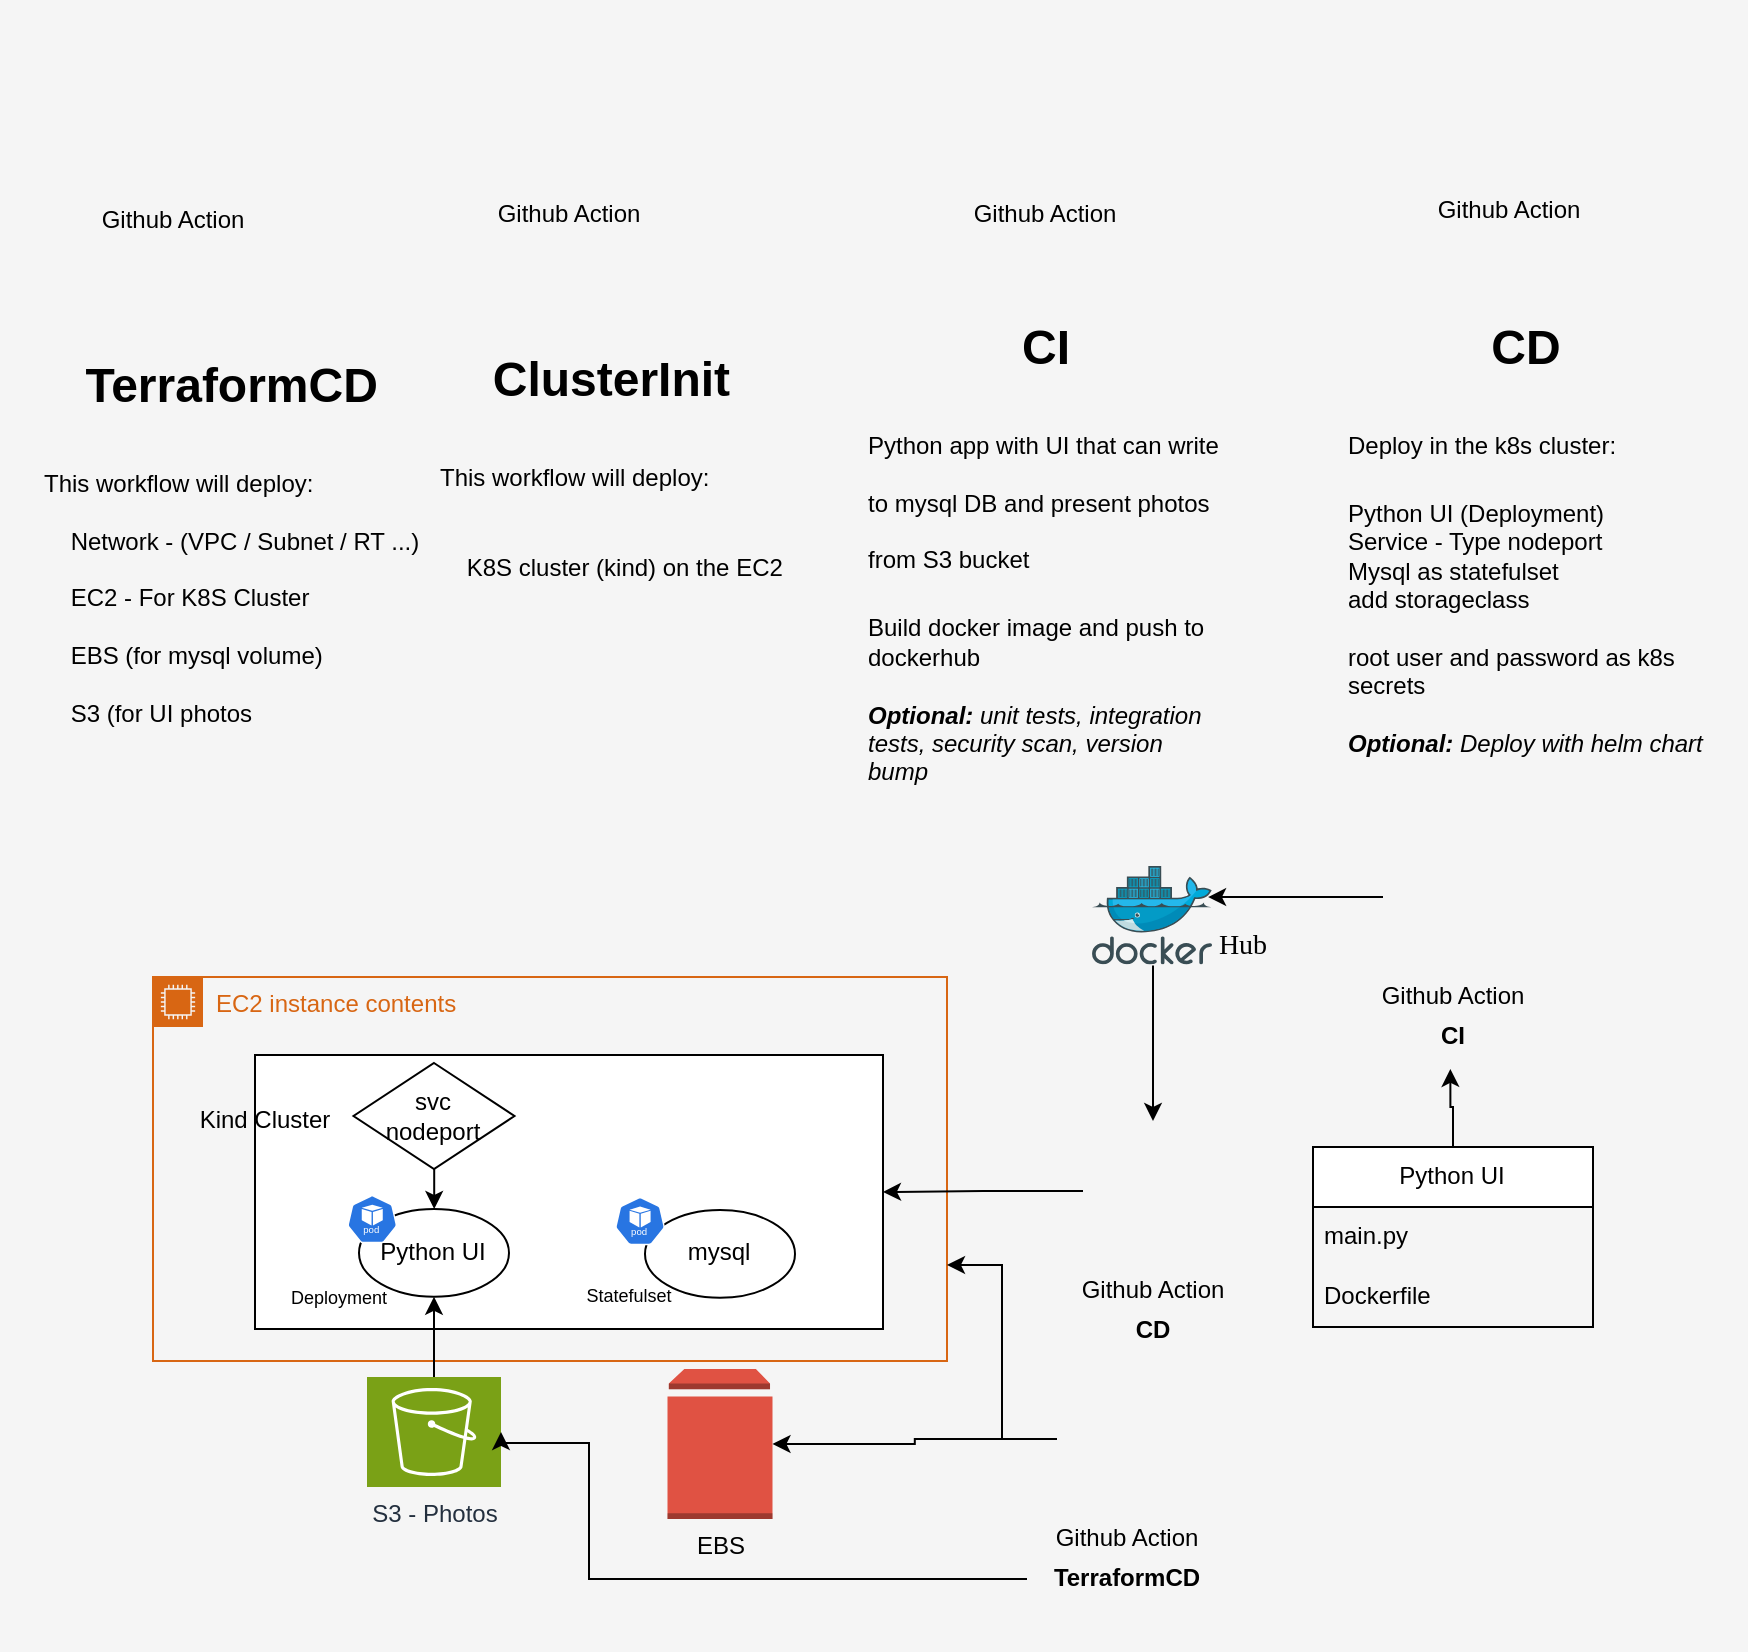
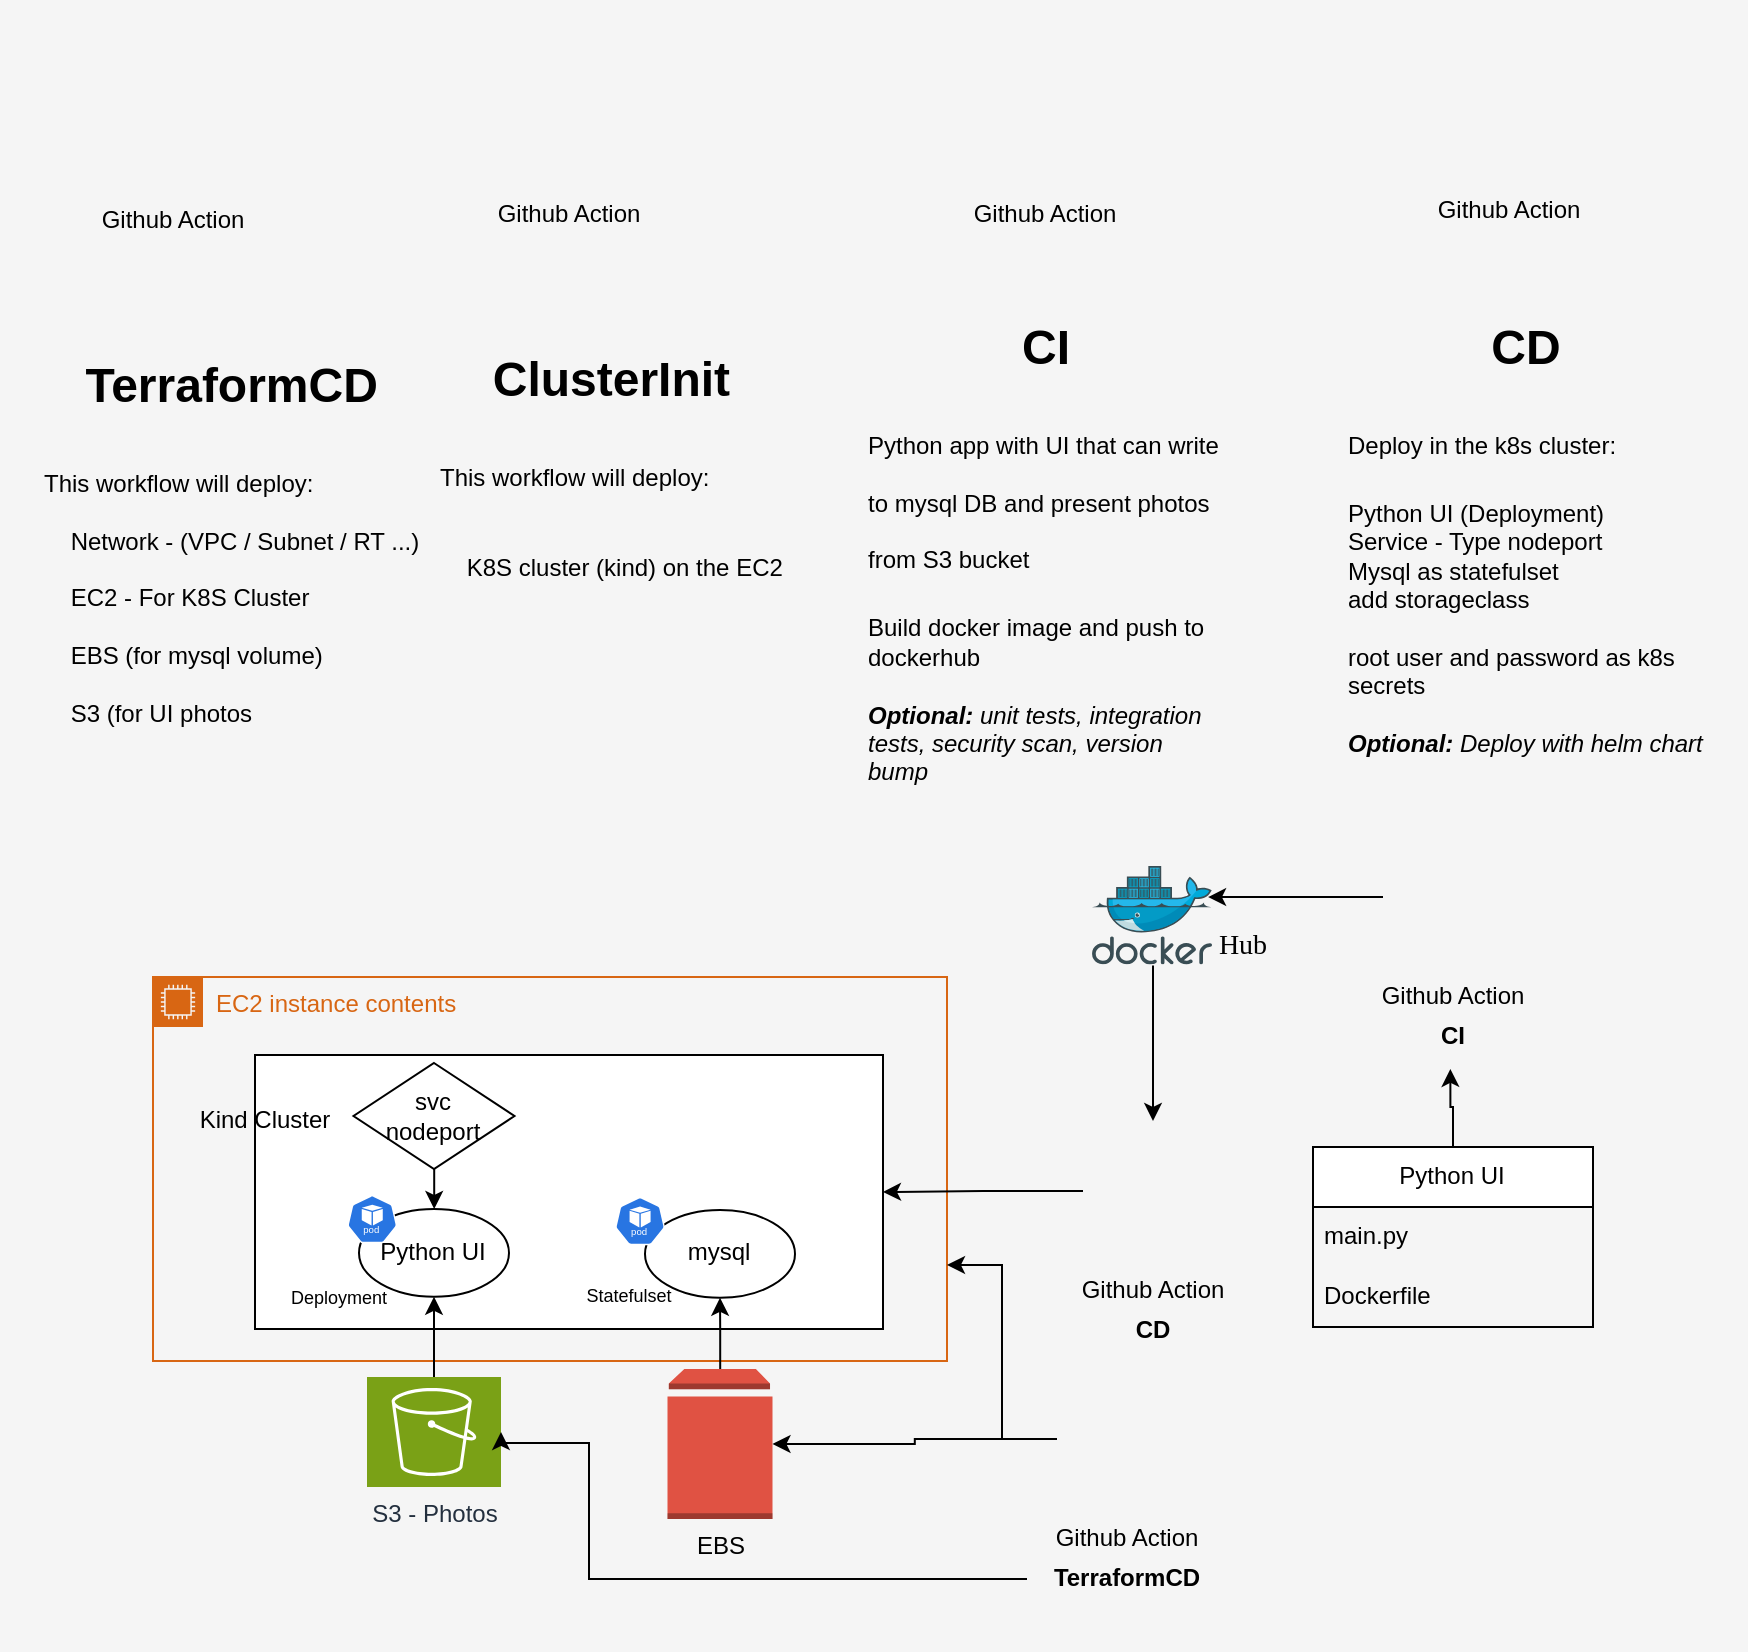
edge "EBS" -> "mysql": added
